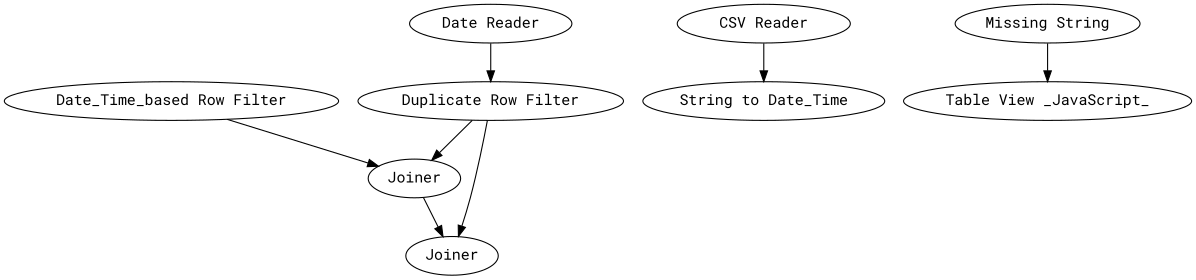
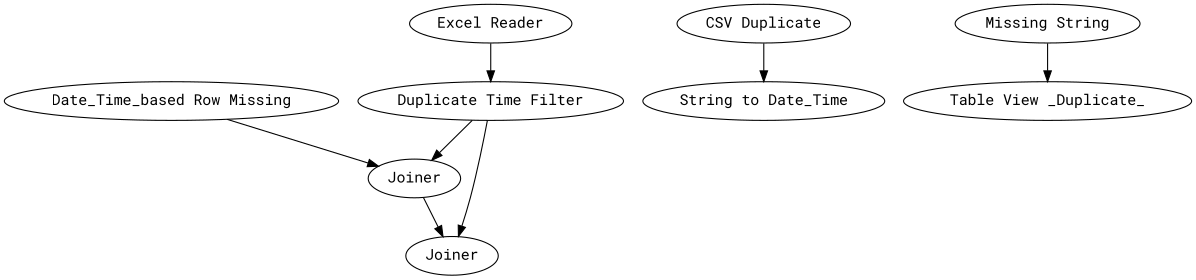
node "Date Reader": label "Date Reader" -> "Excel Reader"
node "CSV Reader": label "CSV Reader" -> "CSV Duplicate"
node "Date_Time_based Row Filter": label "Date_Time_based Row Filter" -> "Date_Time_based Row Missing"
node "Duplicate Row Filter": label "Duplicate Row Filter" -> "Duplicate Time Filter"
node "Table View _JavaScript_": label "Table View _JavaScript_" -> "Table View _Duplicate_"
